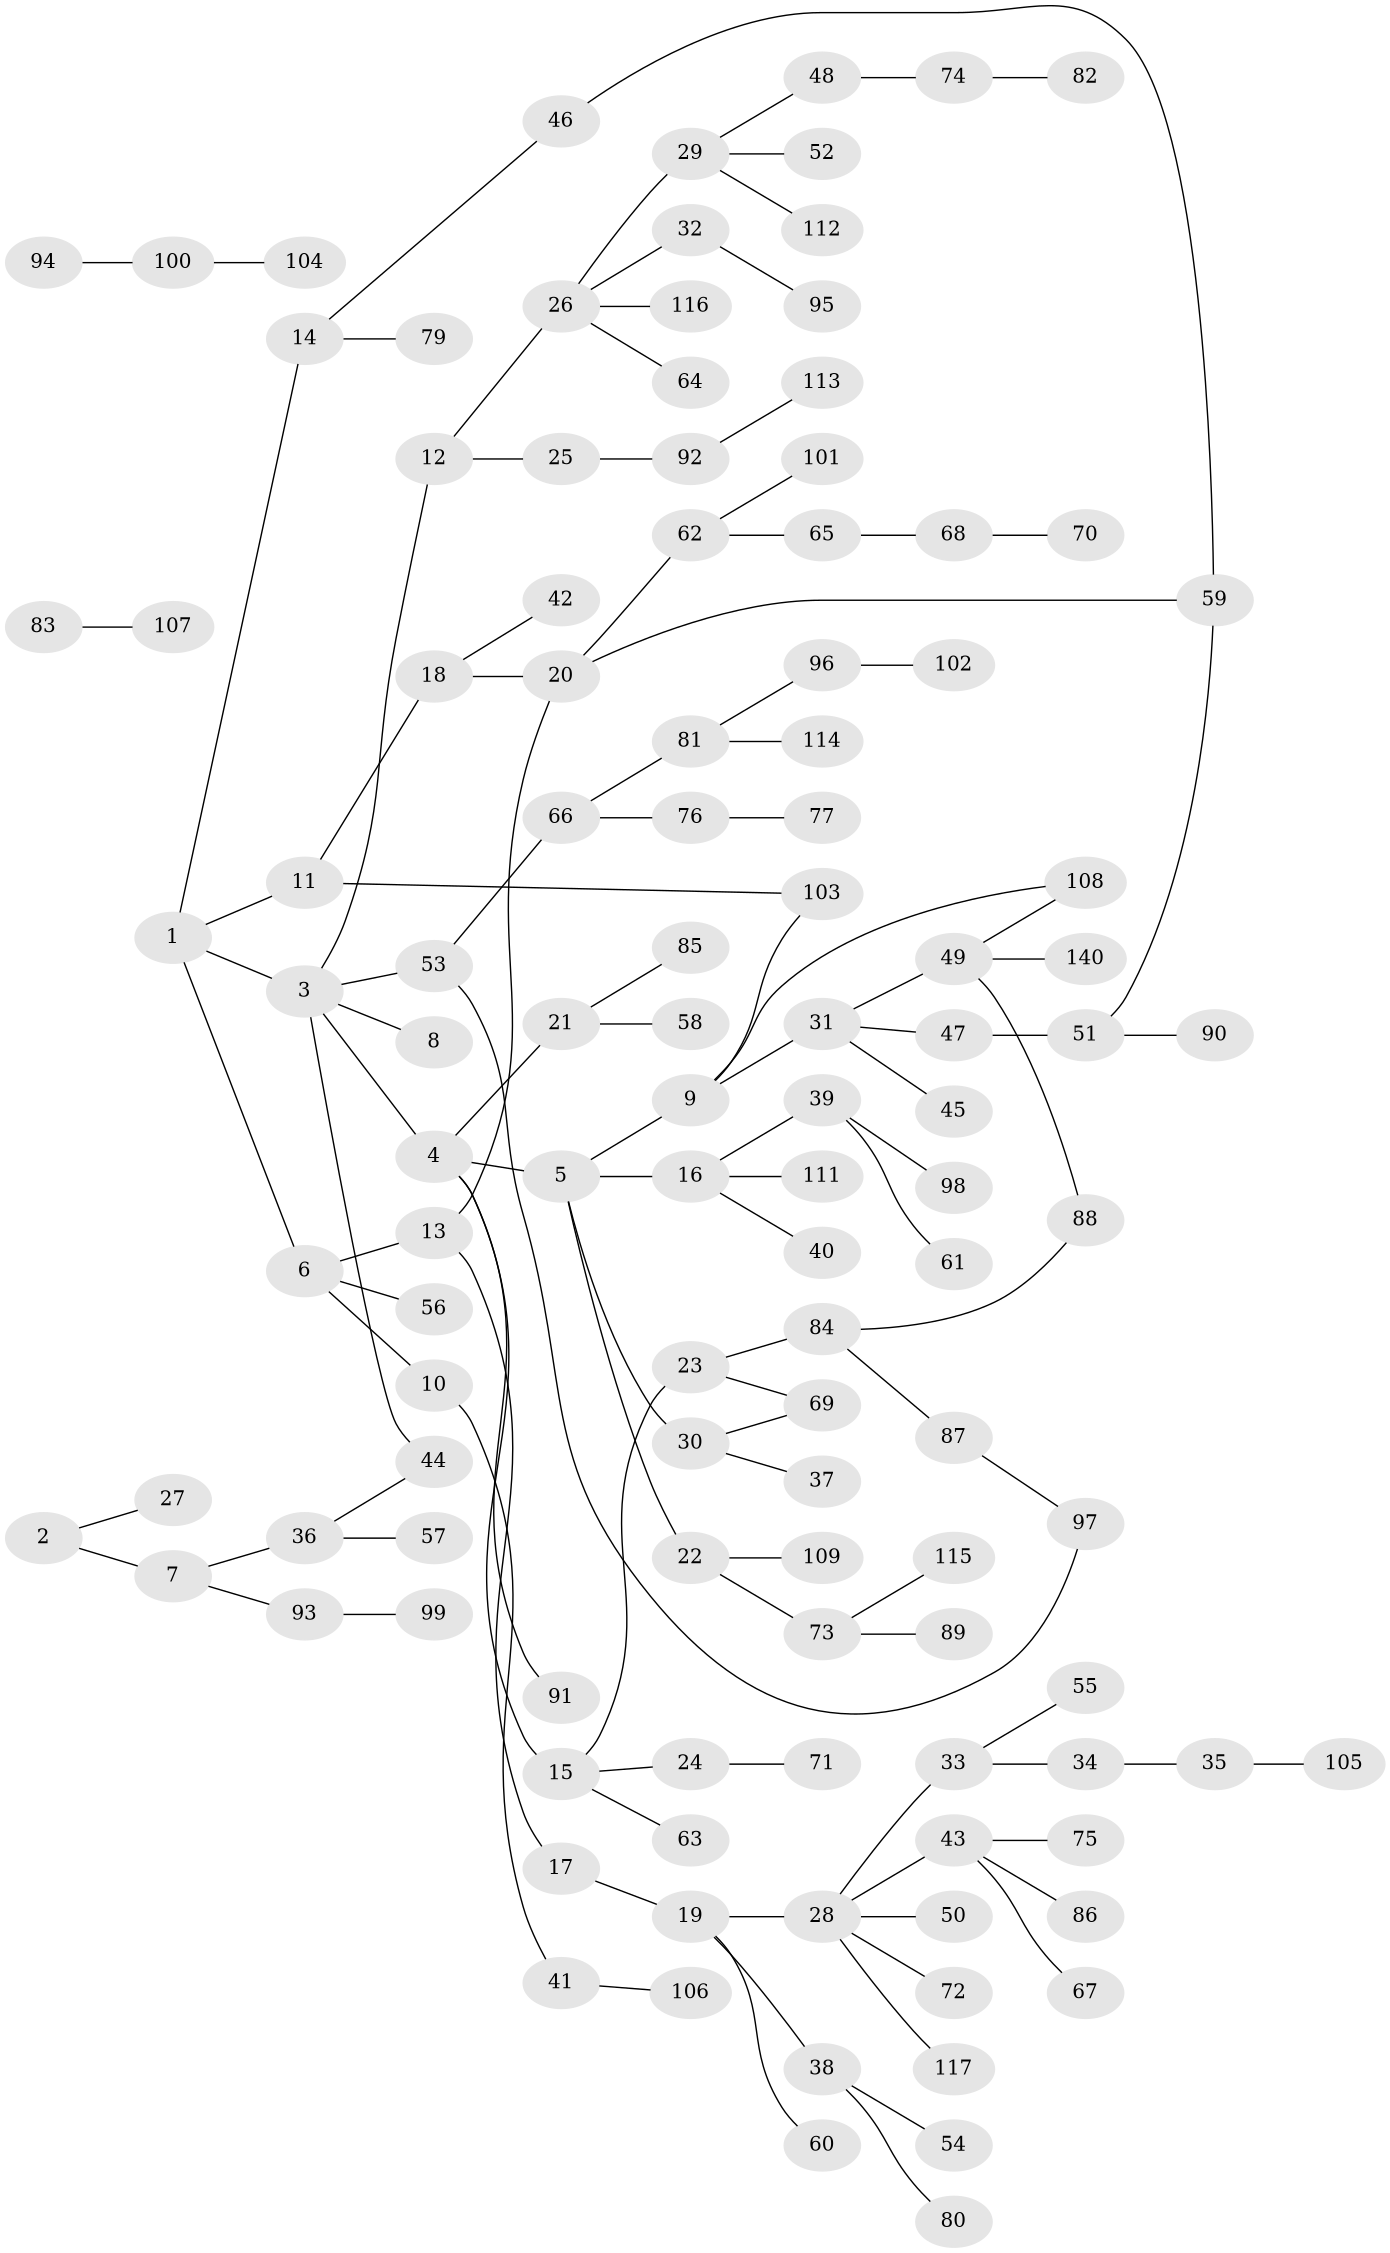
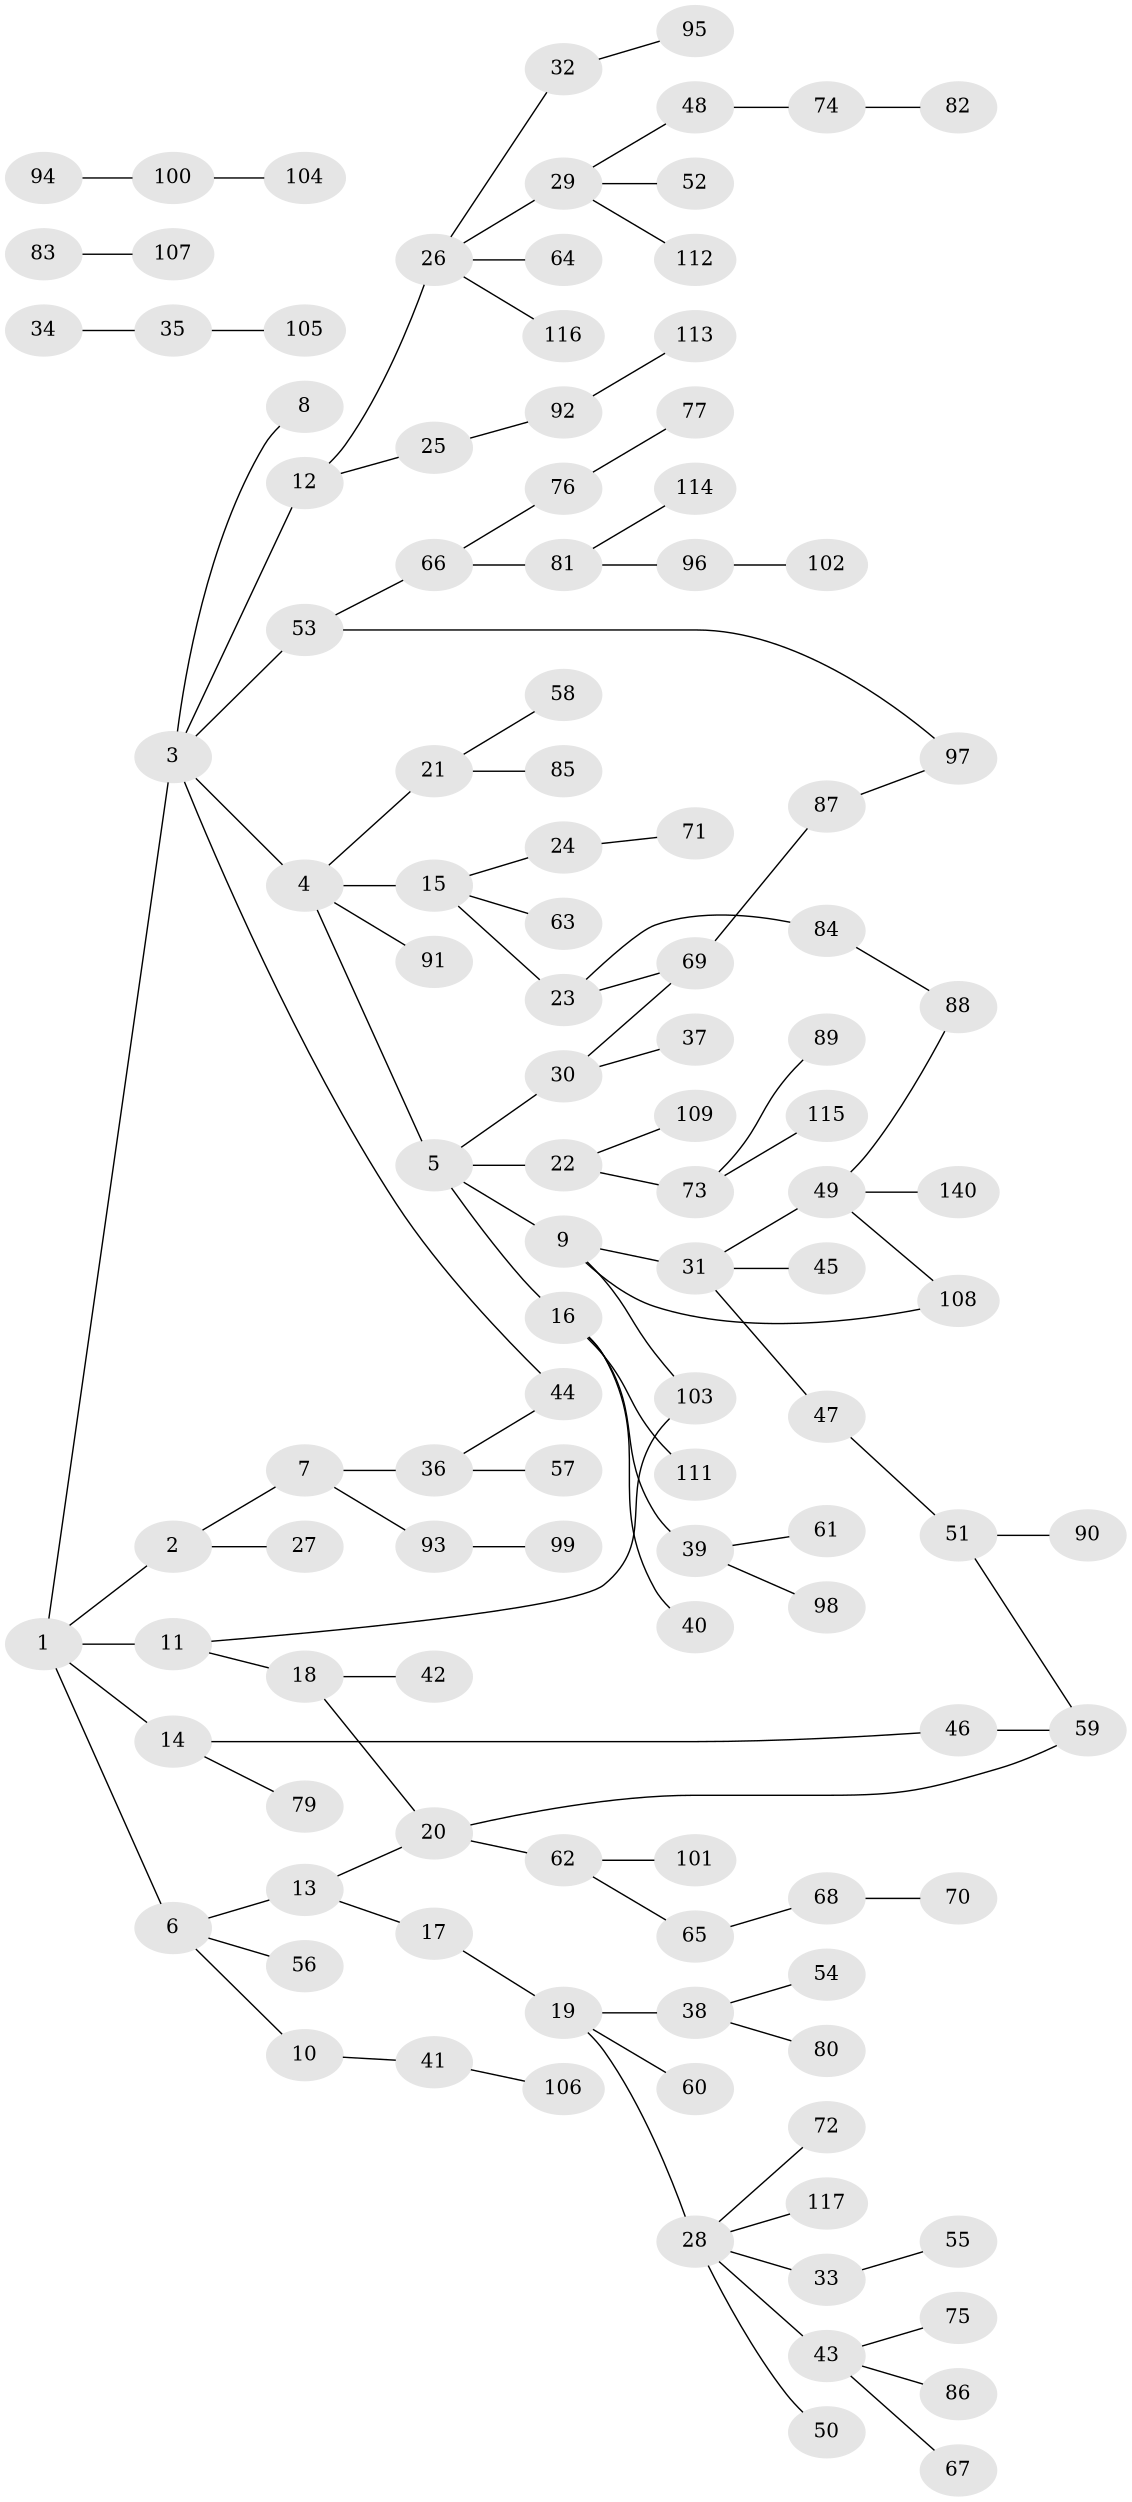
edge "84" -- "87": now "69" -- "87"
edge "2" -- "1": added
edge "33" -- "34": removed
